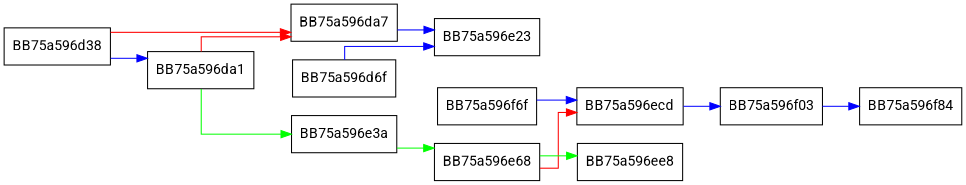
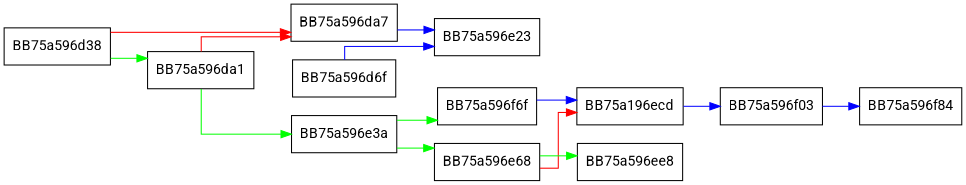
edge "BB75a596d38" -> "BB75a596da1": color blue -> green
node "BB75a596ecd": label "BB75a596ecd" -> "BB75a196ecd"
edge "BB75a596e3a" -> "BB75a596f6f": added
